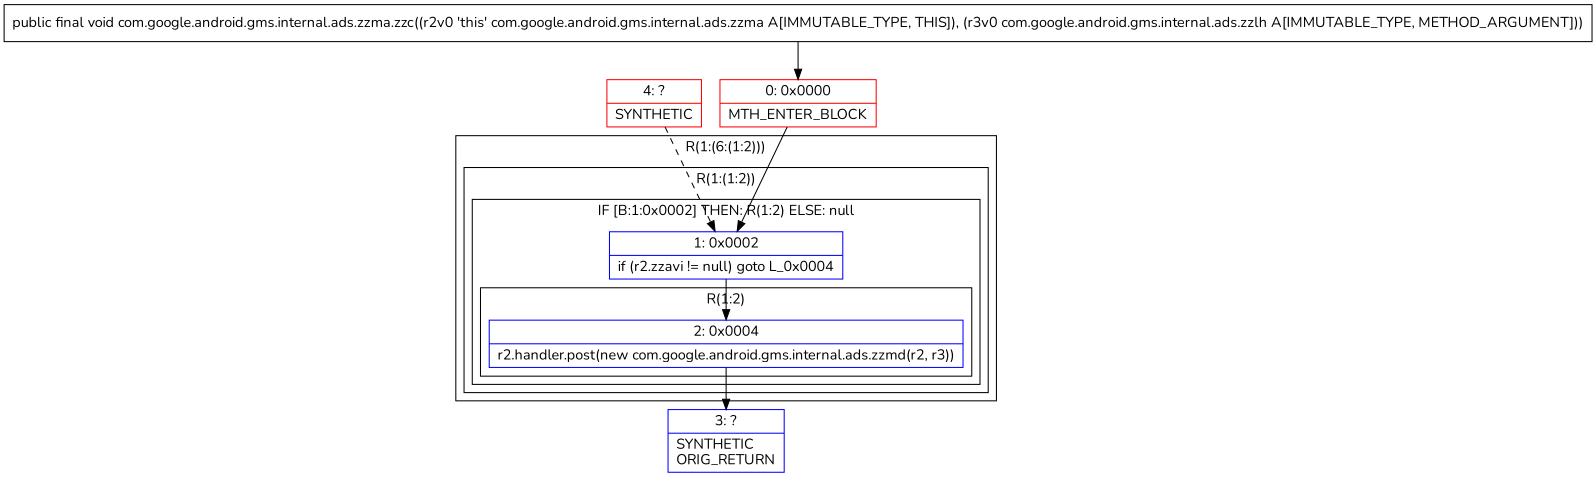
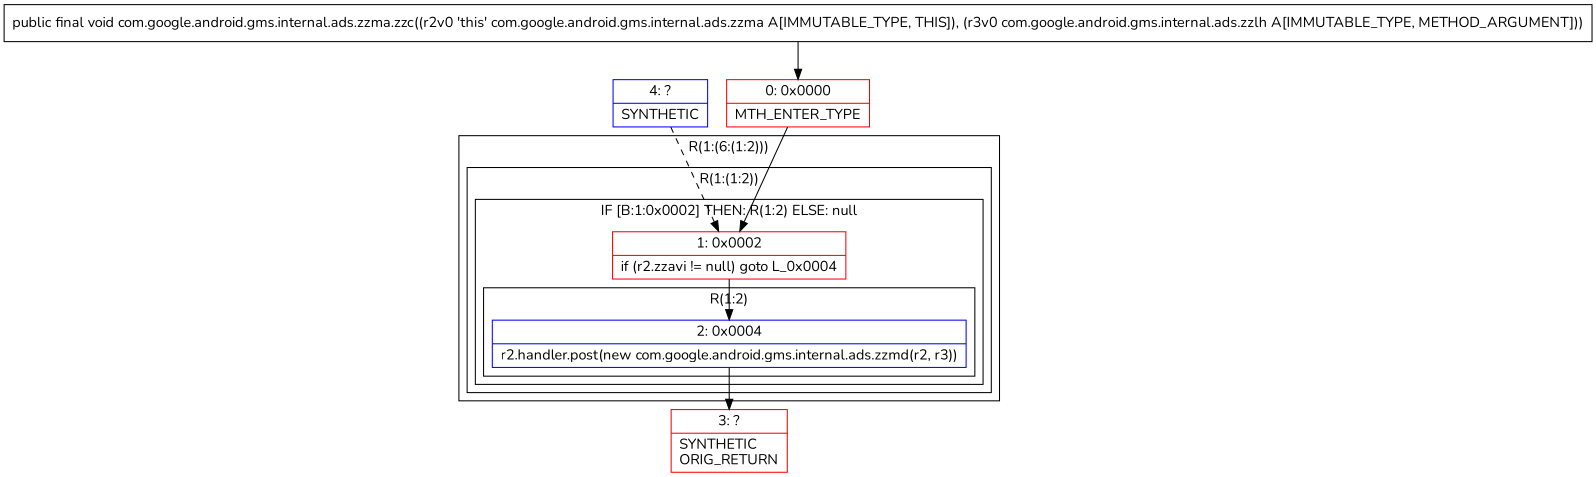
node "4: ?": color red -> blue
node "0: 0x0000": text "MTH_ENTER_BLOCK" -> "MTH_ENTER_TYPE"
node "1: 0x0002": color blue -> red
node "3: ?": color blue -> red
